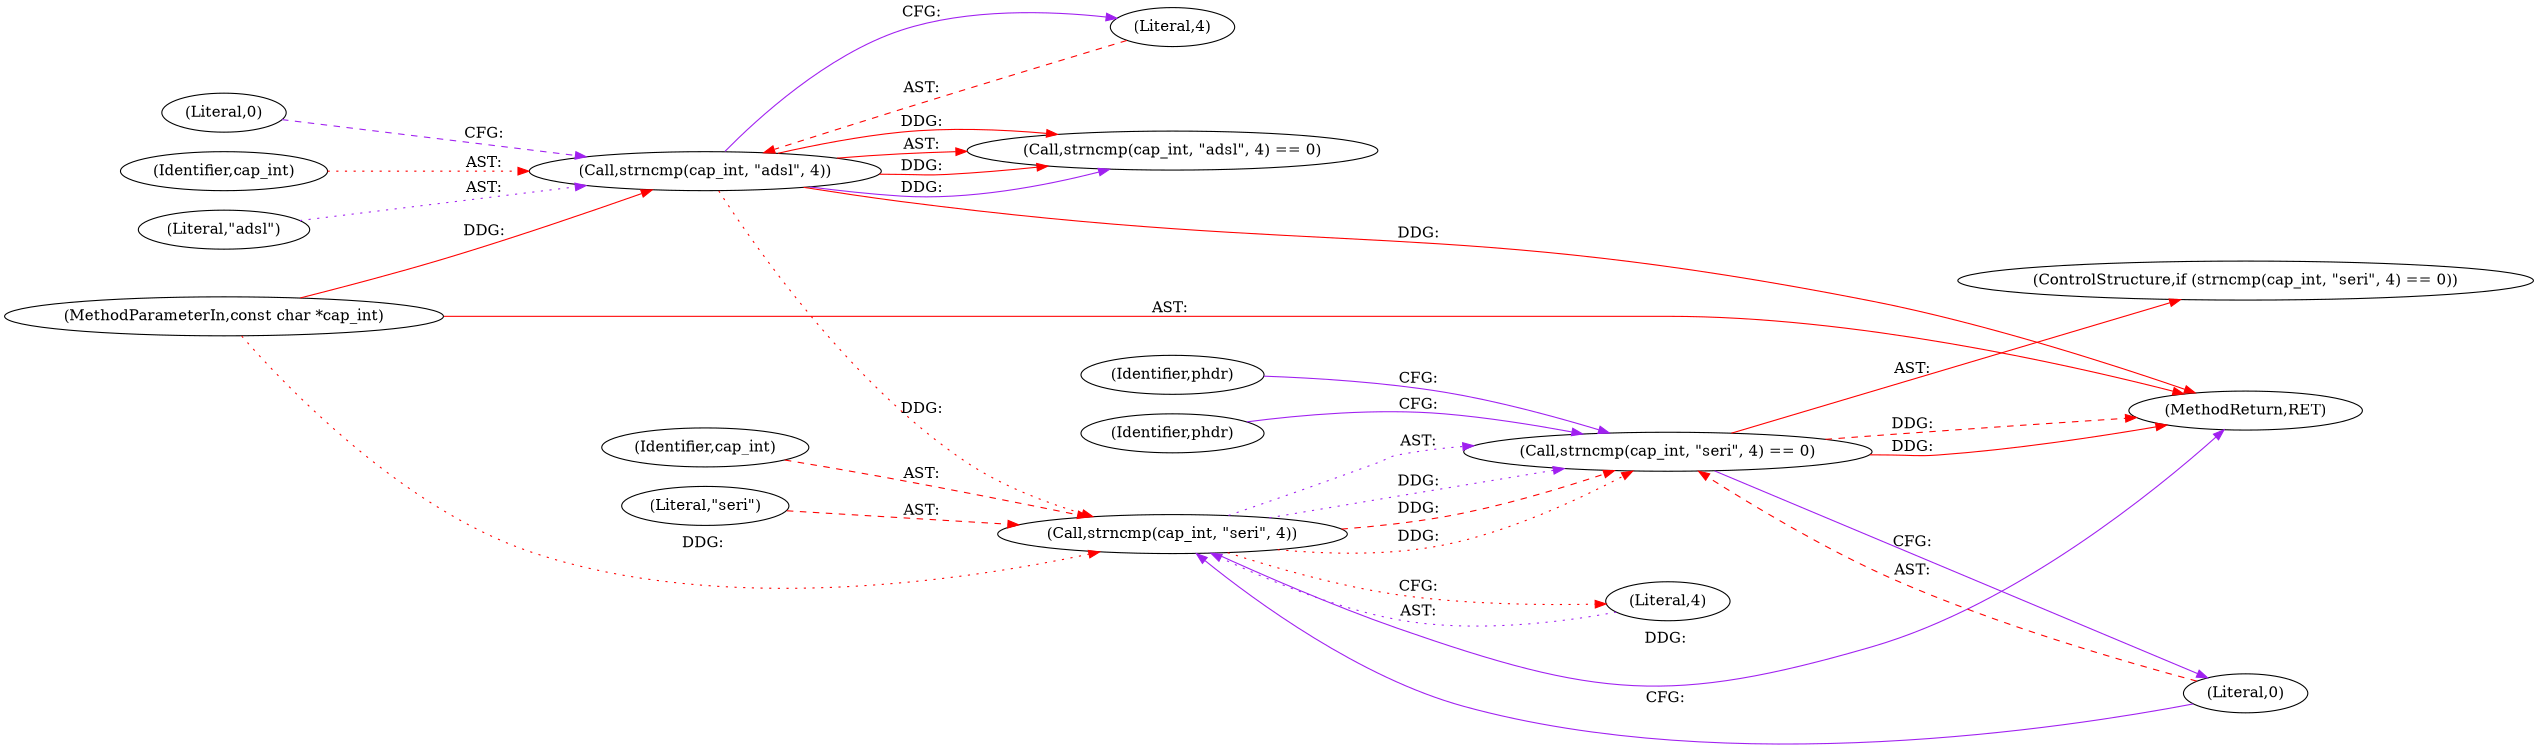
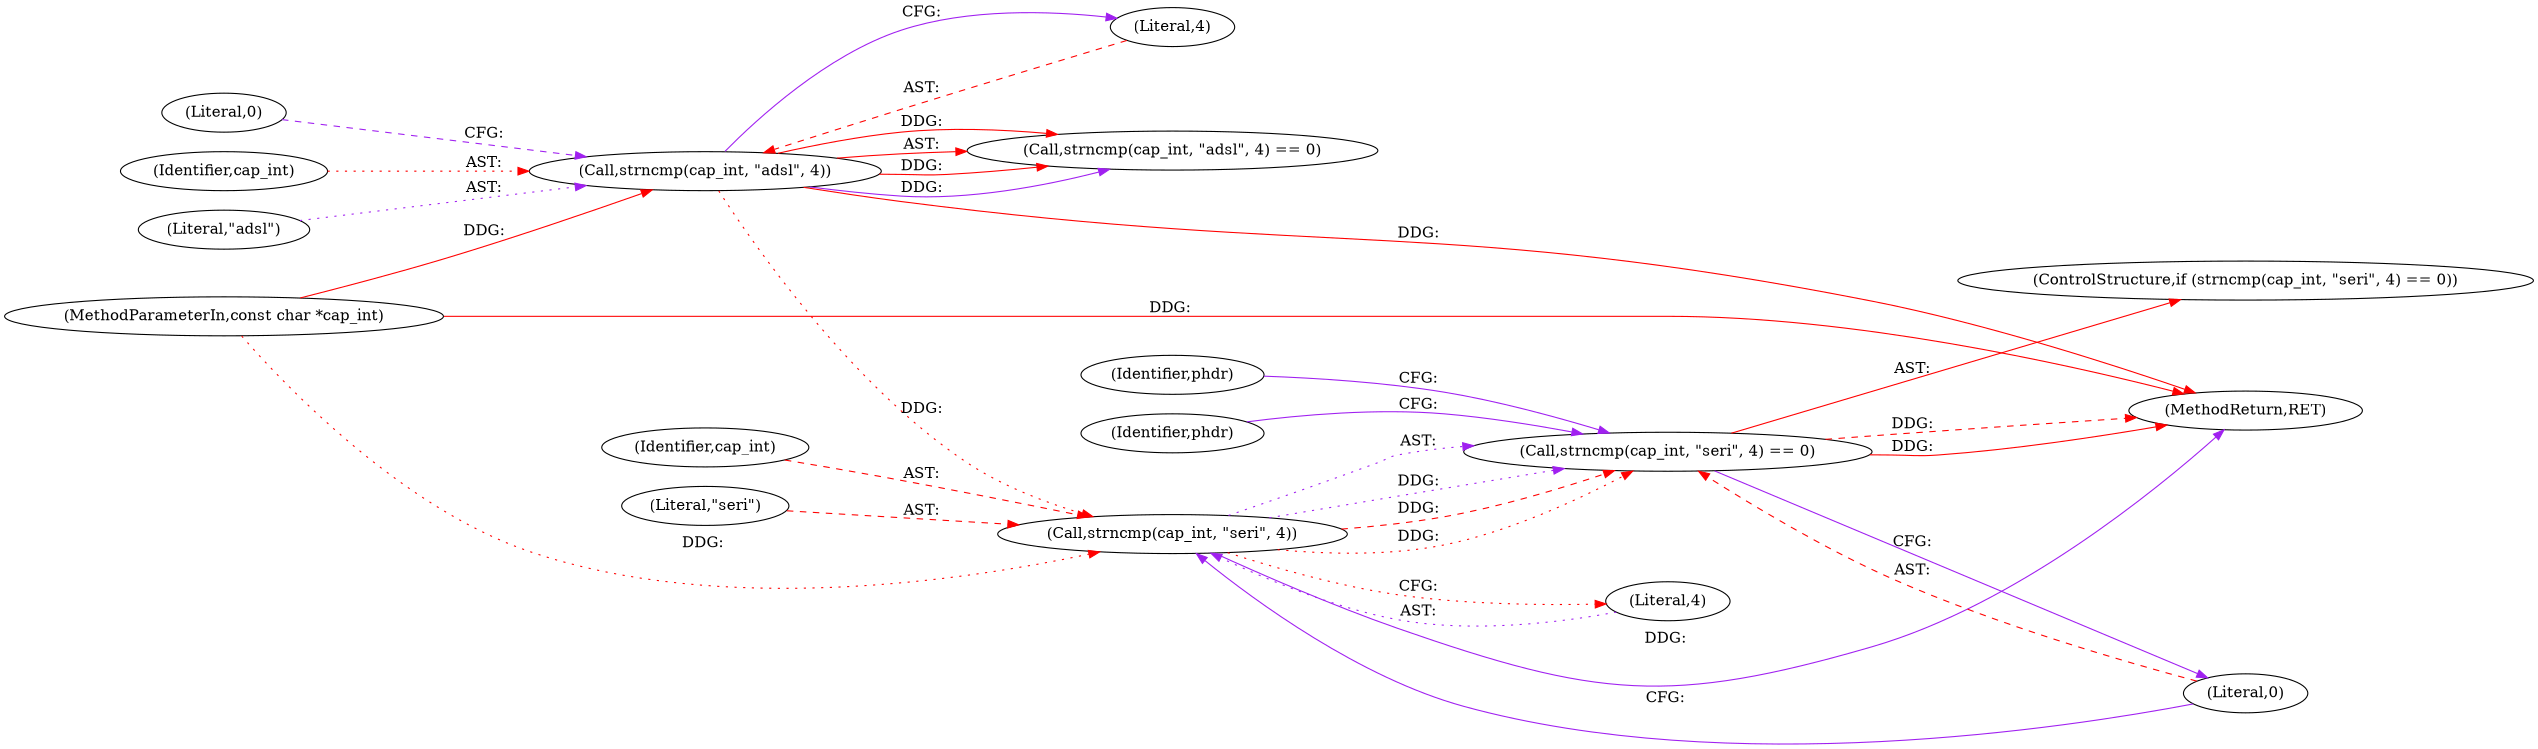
edge "(MethodParameterIn,const char *cap_int)" -> "(MethodReturn,RET)": label "AST: " -> "DDG: "
